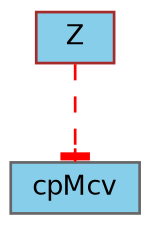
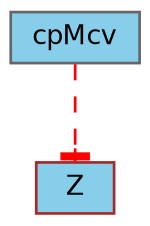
edge "Z" -> "cpMcv": reversed
